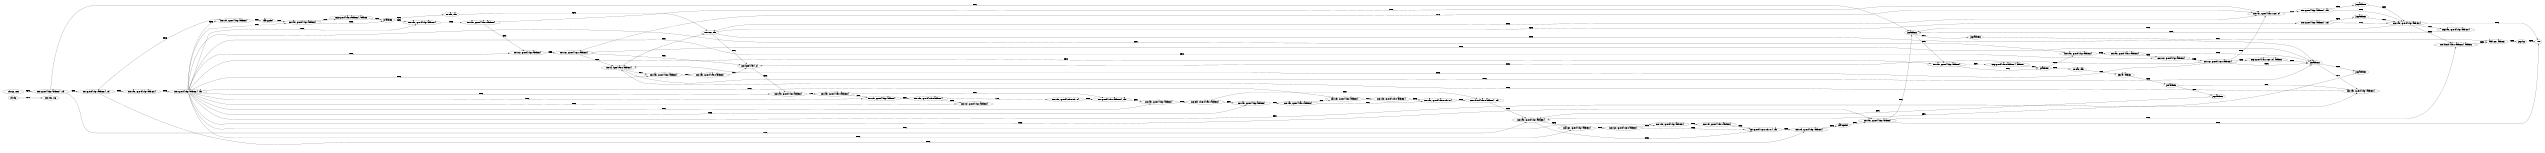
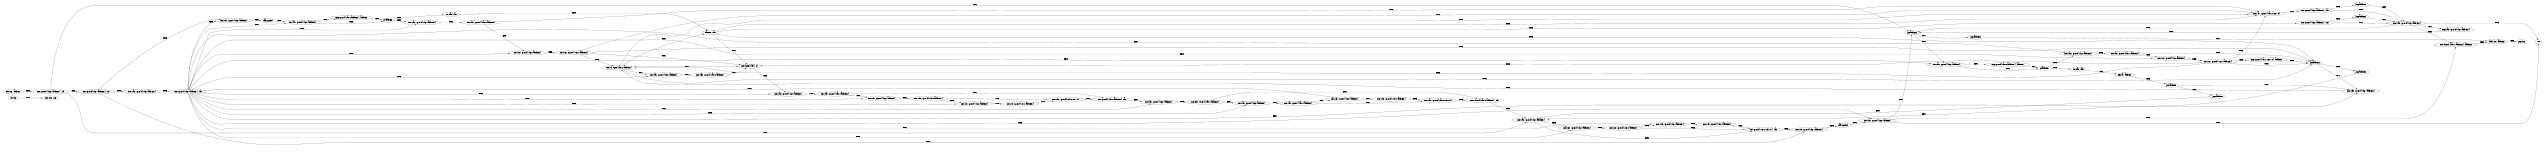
edge "mov cl , byte [ rax + address ]" -> "mov rax , qword [ rax + rcx * 8 ]": added, label "DFG"
node "mov ecx , eax": label "mov ecx , eax" -> "eax ecx , eax"
edge "pop rbp" -> "retn": removed, label "CFG"
edge "mov cl , byte [ rax + address ]" -> "mov byte [ rax ] , cl": added, label "DFG"
node "sub rsp , retn": label "sub rsp , retn" -> "sub rsp , address"
node "mov rsi , qword [ rsi + address ]": added
